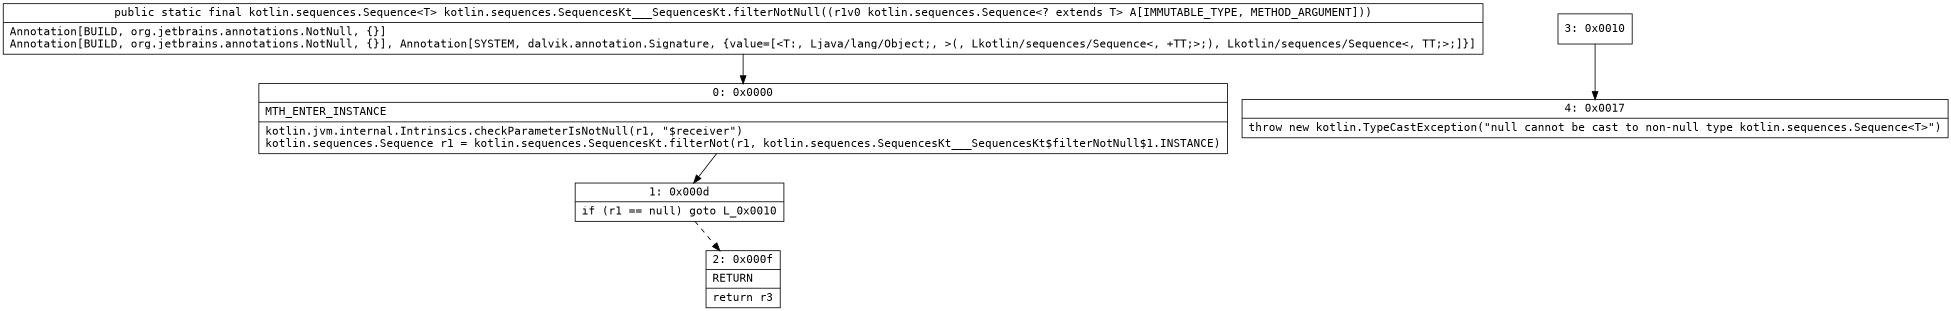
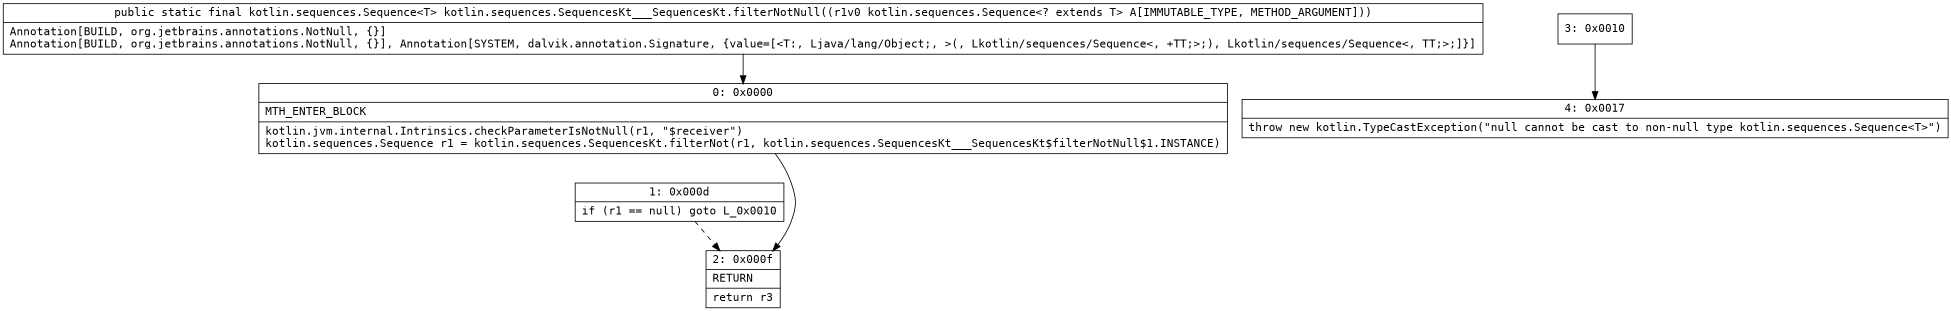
node "0: 0x0000": text "MTH_ENTER_INSTANCE" -> "MTH_ENTER_BLOCK"
edge "0: 0x0000" -> "1: 0x000d": now "0: 0x0000" -> "2: 0x000f"
